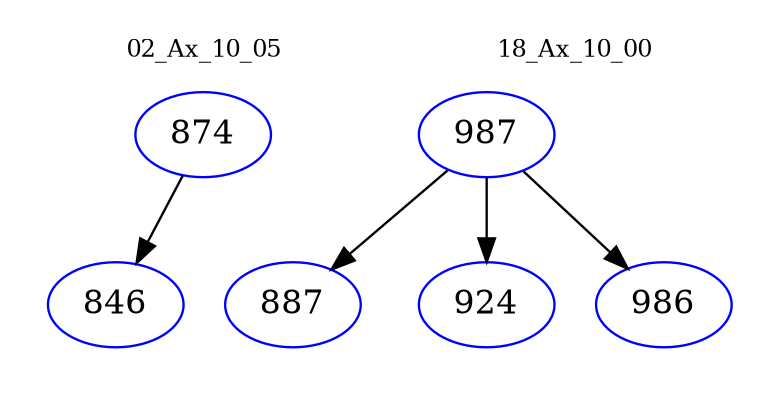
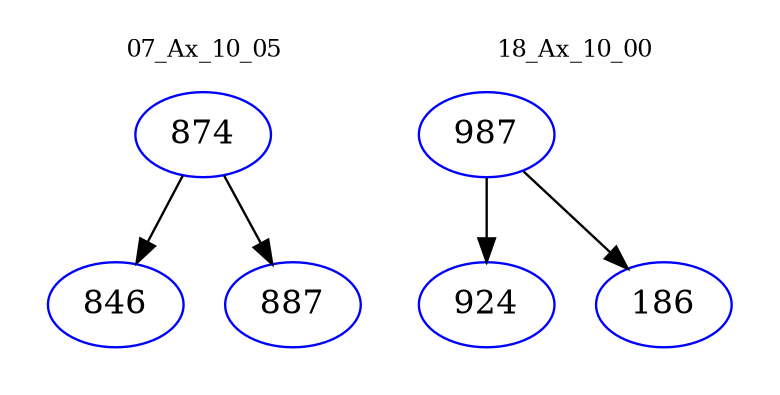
cluster "02_Ax_10_05": label "02_Ax_10_05" -> "07_Ax_10_05"
edge "987" -> "887": now "874" -> "887"
node "986": label "986" -> "186"
